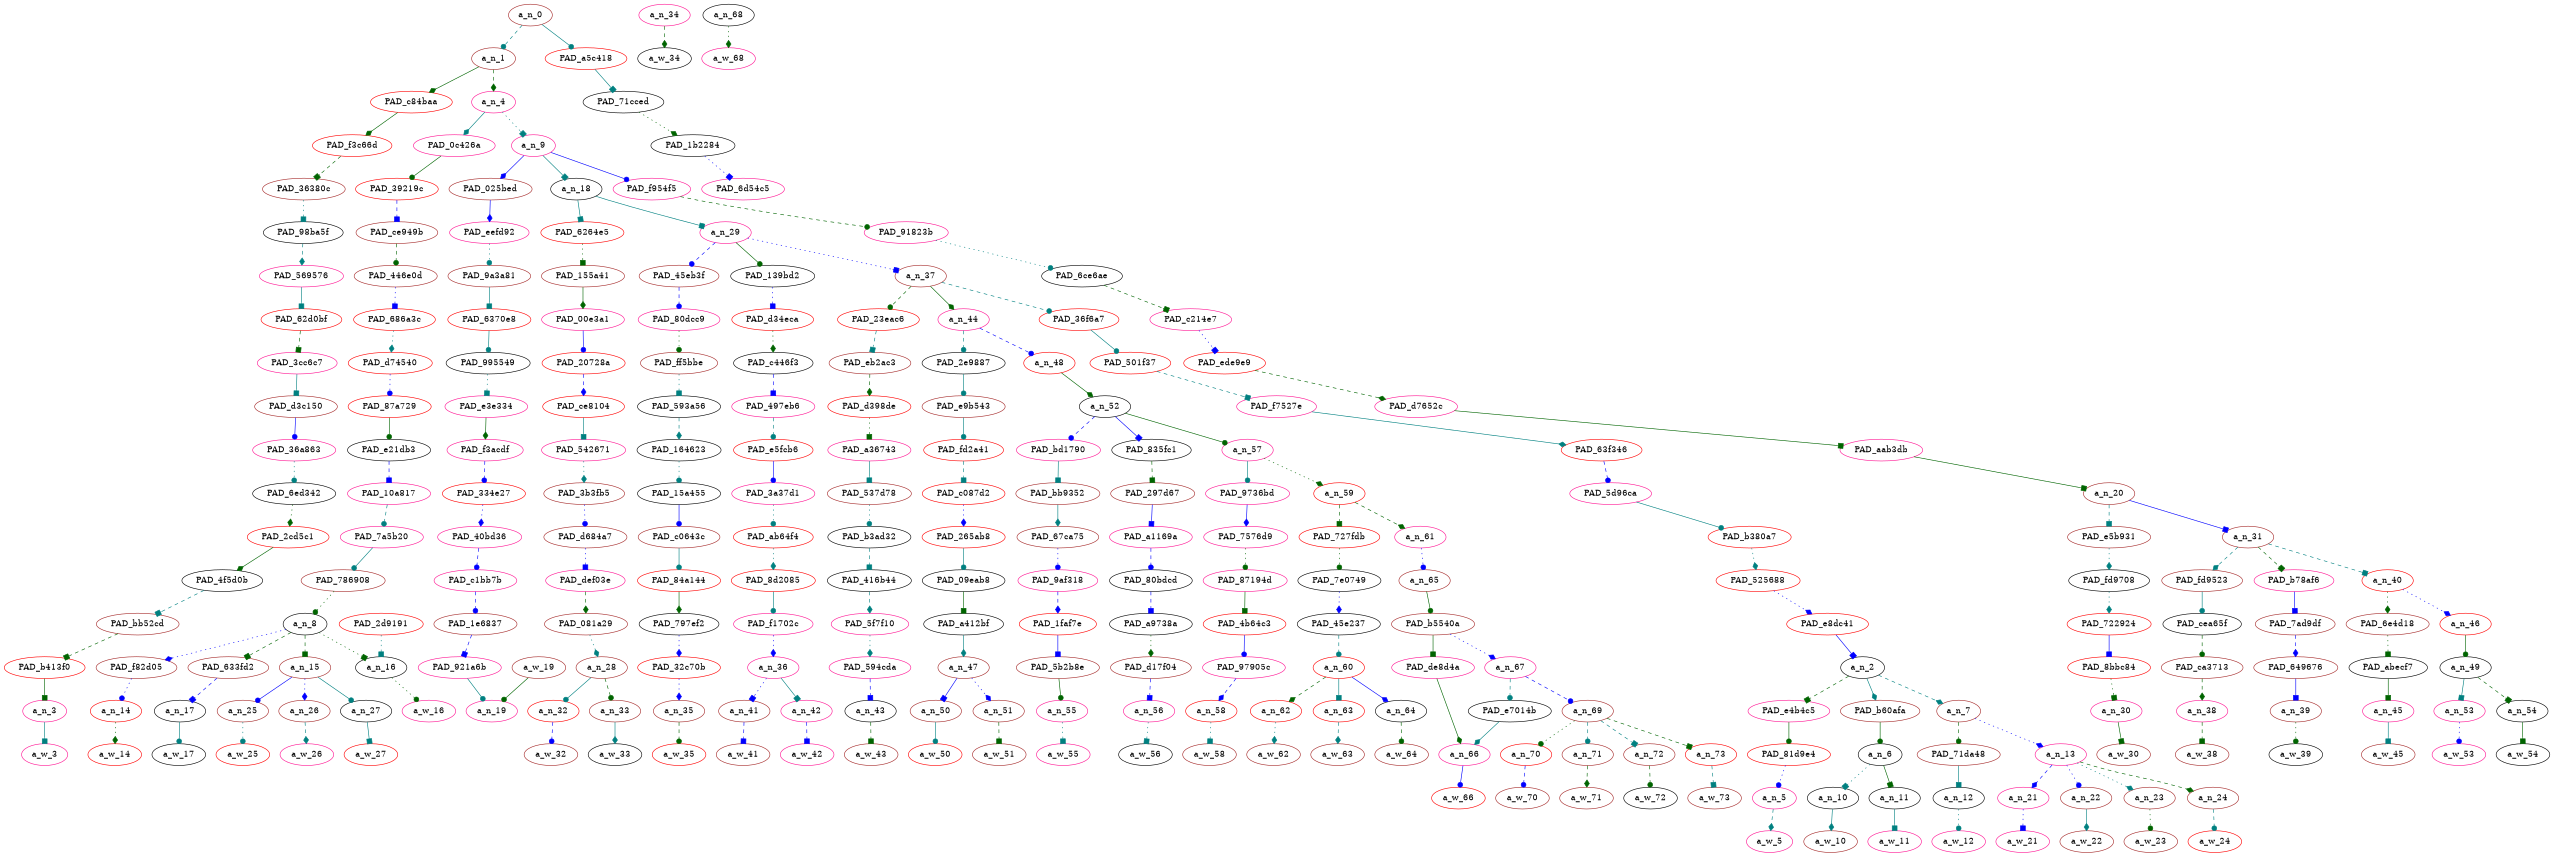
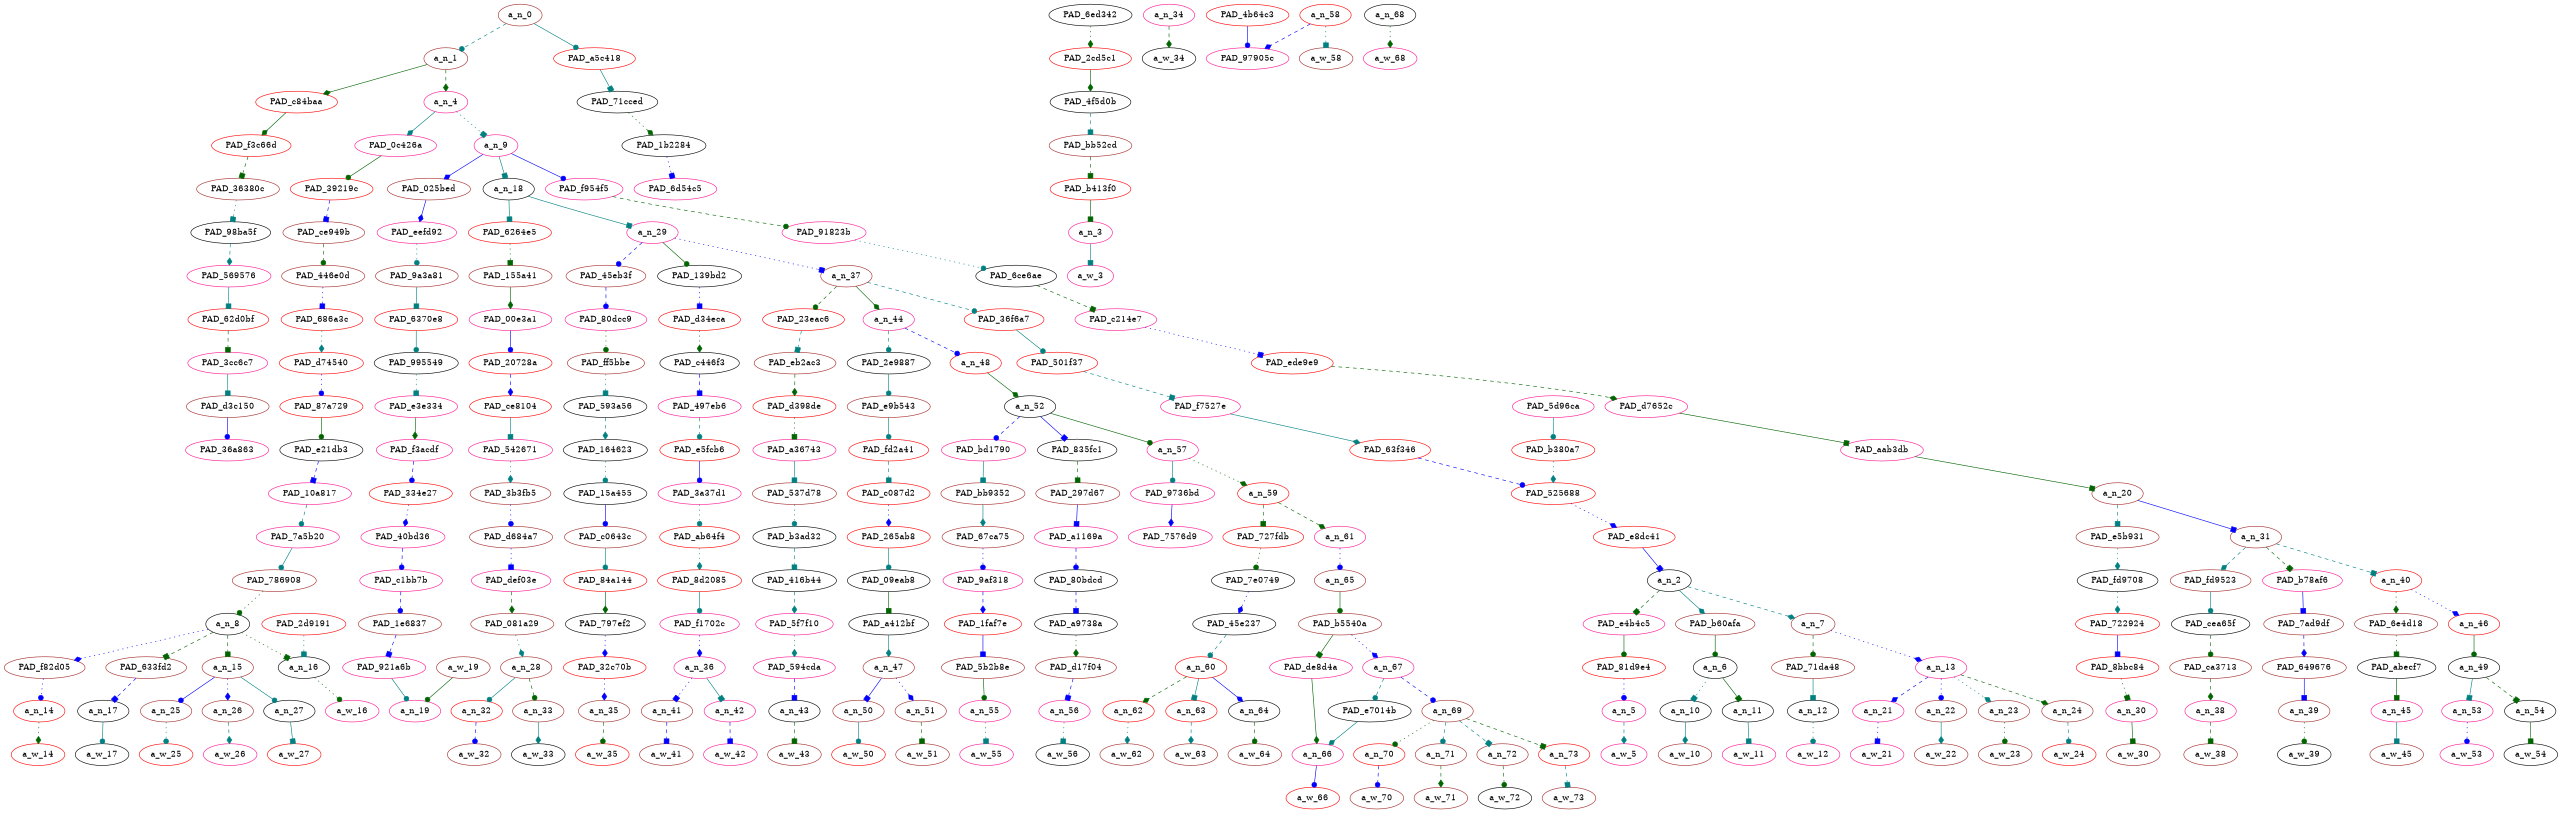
edge "PAD_36a863" -> "PAD_6ed342": removed
edge "PAD_63f346" -> "PAD_5d96ca": now "PAD_63f346" -> "PAD_525688"
node "PAD_87194d": removed
edge "PAD_97905c" -> "a_n_58": reversed
